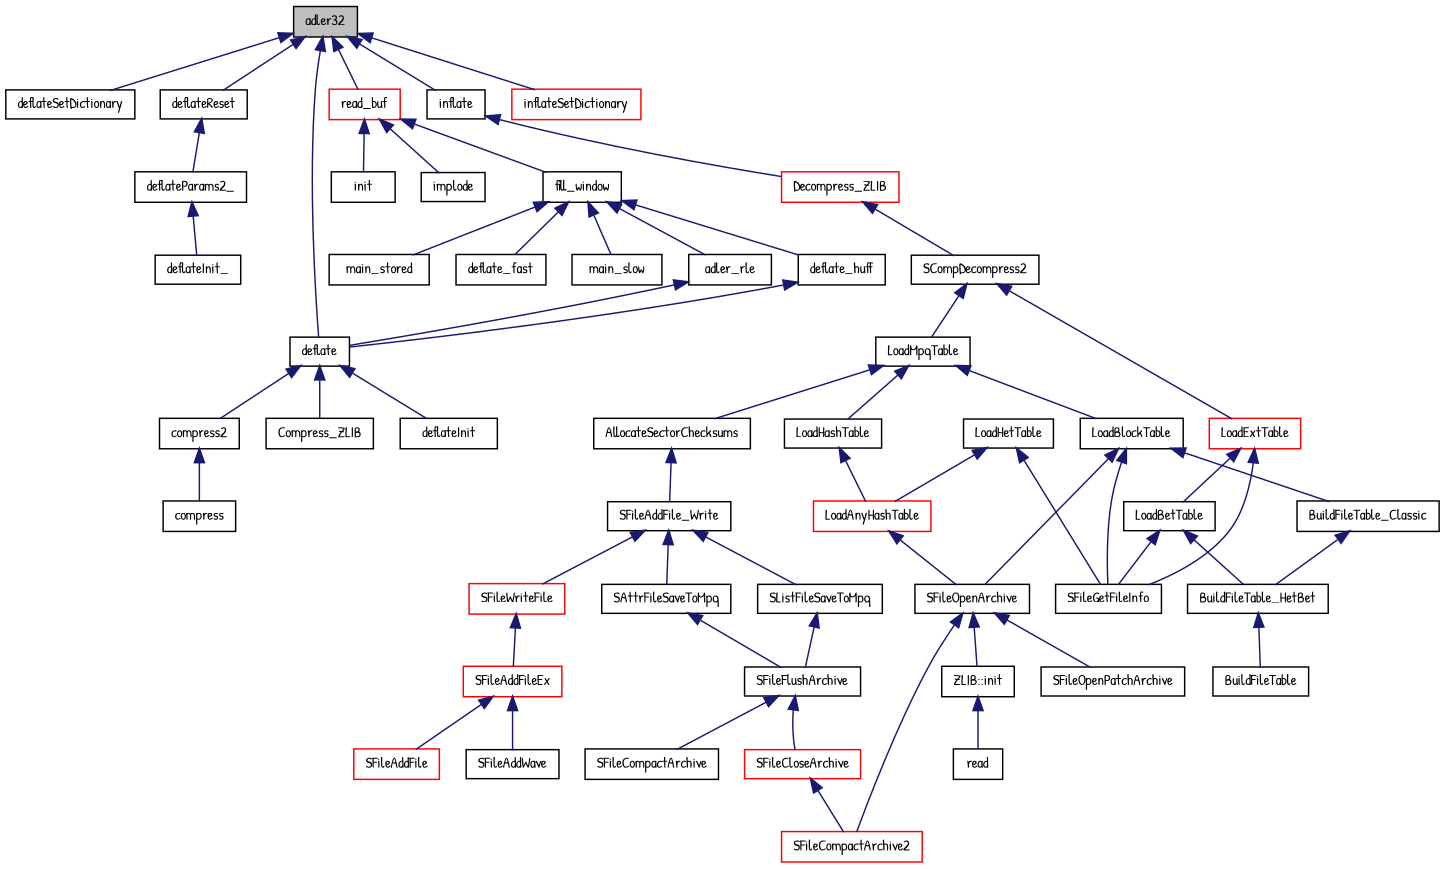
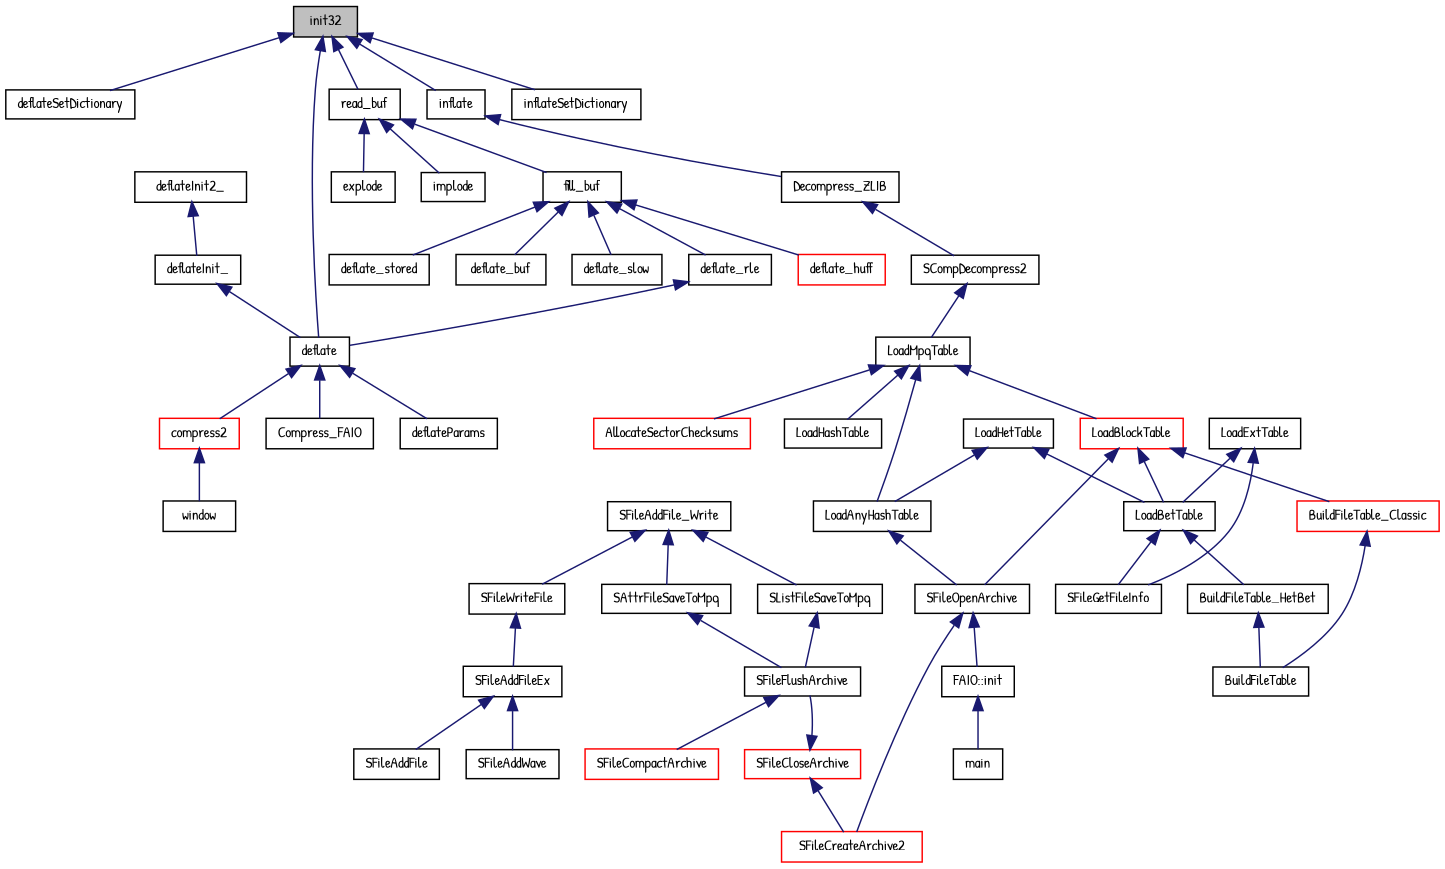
node "adler32": label "adler32" -> "init32"
node "deflateReset": removed
node "read_buf": color red -> black
node "inflateSetDictionary": color red -> black
node "deflateParams2_": label "deflateParams2_" -> "deflateInit2_"
node "init": label "init" -> "explode"
node "fill_window": label "fill_window" -> "fill_buf"
node "Decompress_ZLIB": color red -> black
node "main_stored": label "main_stored" -> "deflate_stored"
node "deflate_fast": label "deflate_fast" -> "deflate_buf"
node "main_slow": label "main_slow" -> "deflate_slow"
node "adler_rle": label "adler_rle" -> "deflate_rle"
node "deflate_huff": color black -> red
edge "deflate" -> "deflate_huff": now "deflate" -> "deflateInit_"
edge "LoadExtTable" -> "SCompDecompress2": removed
node "compress2": color black -> red
node "Compress_ZLIB": label "Compress_ZLIB" -> "Compress_FAIO"
node "deflateInit": label "deflateInit" -> "deflateParams"
node "AllocateSectorChecksums": color black -> red
node "LoadBlockTable": color black -> red
node "LoadExtTable": color red -> black
edge "LoadAnyHashTable" -> "LoadHashTable": now "LoadAnyHashTable" -> "LoadMpqTable"
edge "SFileAddFile_Write" -> "AllocateSectorChecksums": removed
node "compress": label "compress" -> "window"
node "LoadAnyHashTable": color red -> black
node "BuildFileTable_Classic": color black -> red
edge "SFileGetFileInfo" -> "LoadHetTable": now "LoadBetTable" -> "LoadHetTable"
edge "SFileGetFileInfo" -> "LoadBlockTable": now "LoadBetTable" -> "LoadBlockTable"
edge "BuildFileTable_HetBet" -> "BuildFileTable_Classic": now "BuildFileTable" -> "BuildFileTable_Classic"
node "SFileWriteFile": color red -> black
node "SFileAddFileEx": color red -> black
node "ZLIB::init": label "ZLIB::init" -> "FAIO::init"
node "SFileOpenPatchArchive": removed
edge "SFileCloseArchive" -> "SFileFlushArchive": reversed
node "SFileAddFile": color red -> black
node "SFileCompactArchive": color black -> red
node "read": label "read" -> "main"
node "SFileCompactArchive2": label "SFileCompactArchive2" -> "SFileCreateArchive2"
